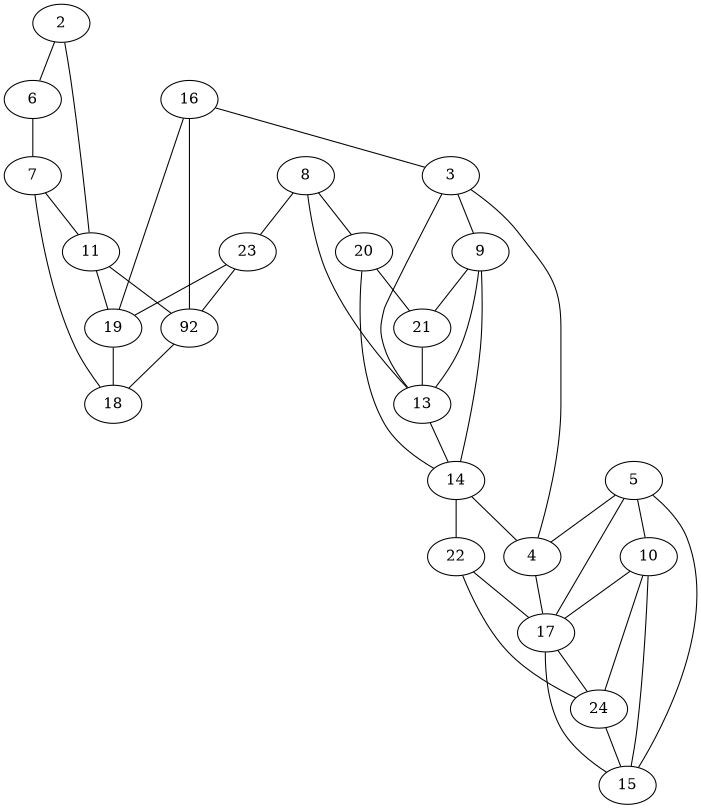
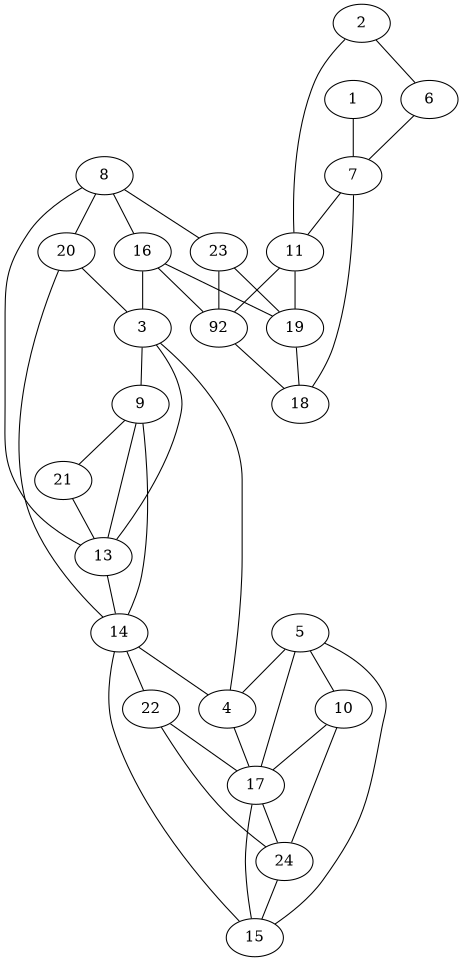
node "1": added
edge "8" -- "16": added
edge "20" -- "21": now "20" -- "3"
edge "10" -- "15": now "14" -- "15"
